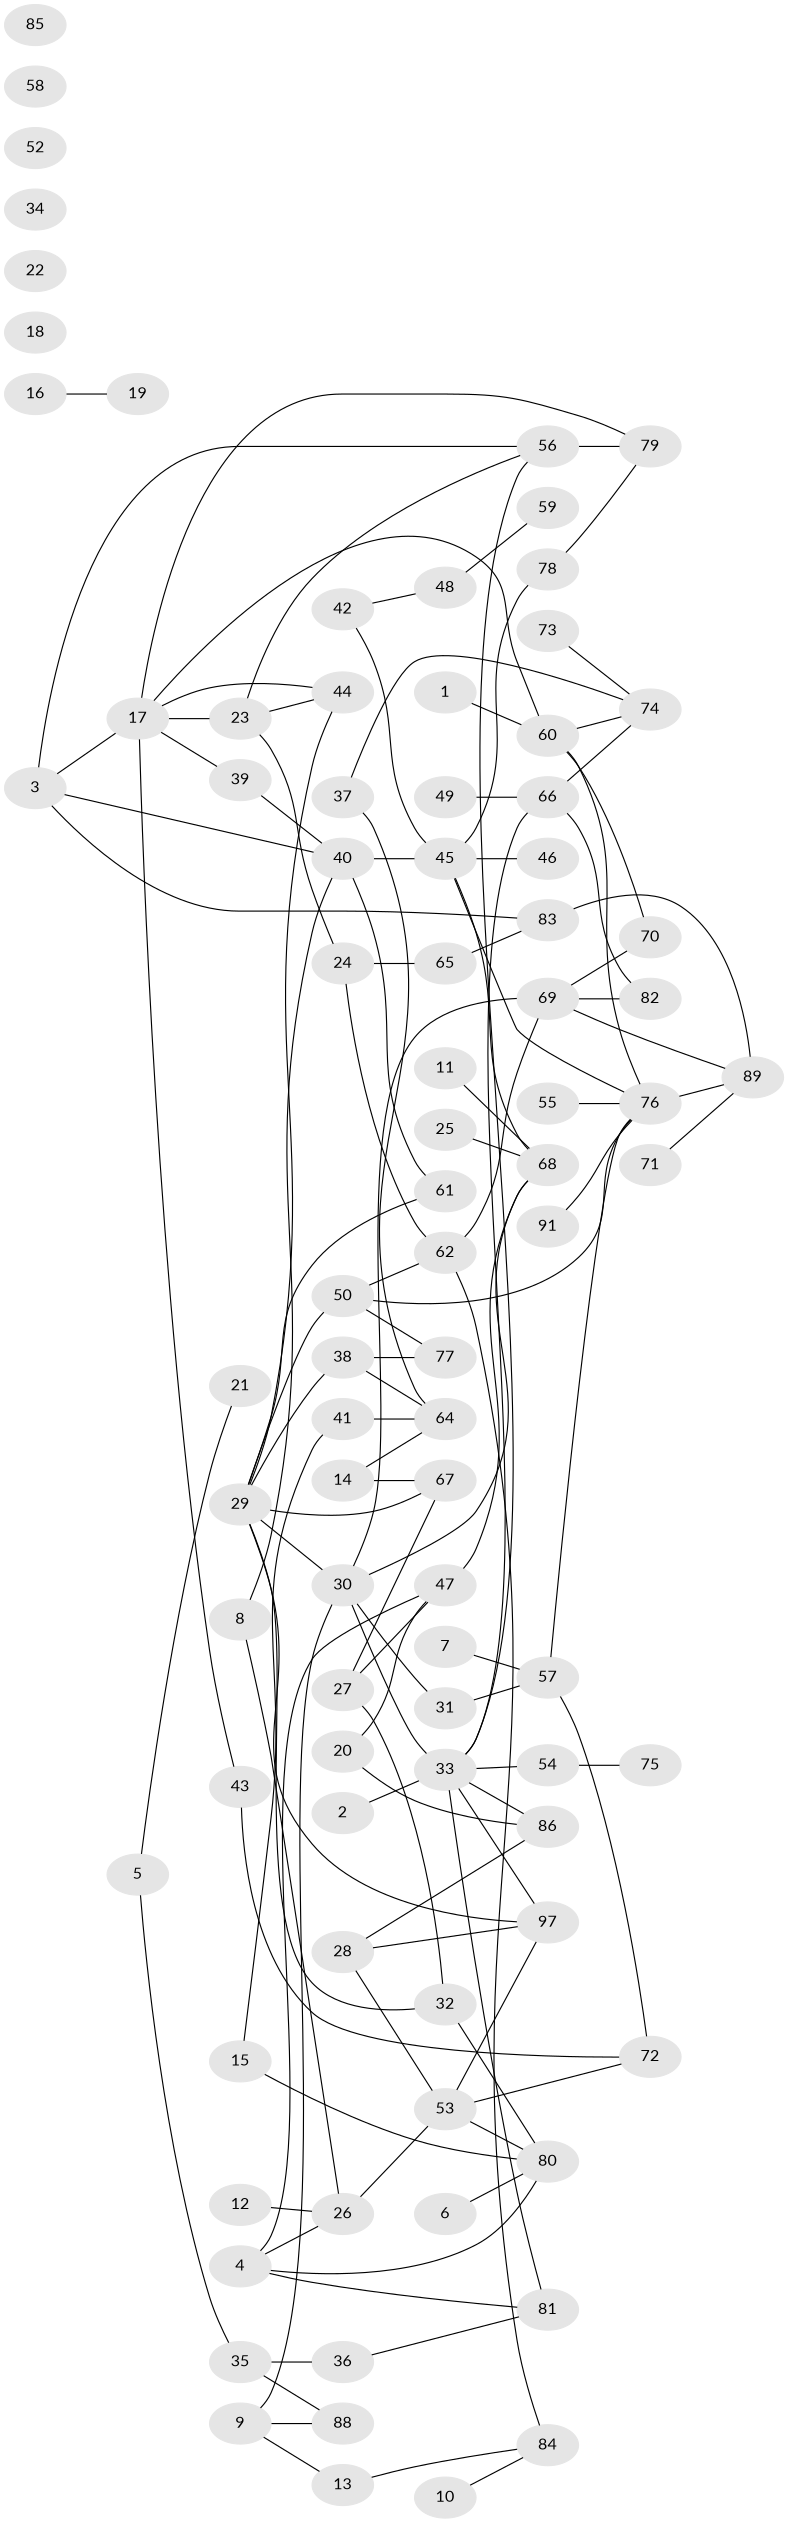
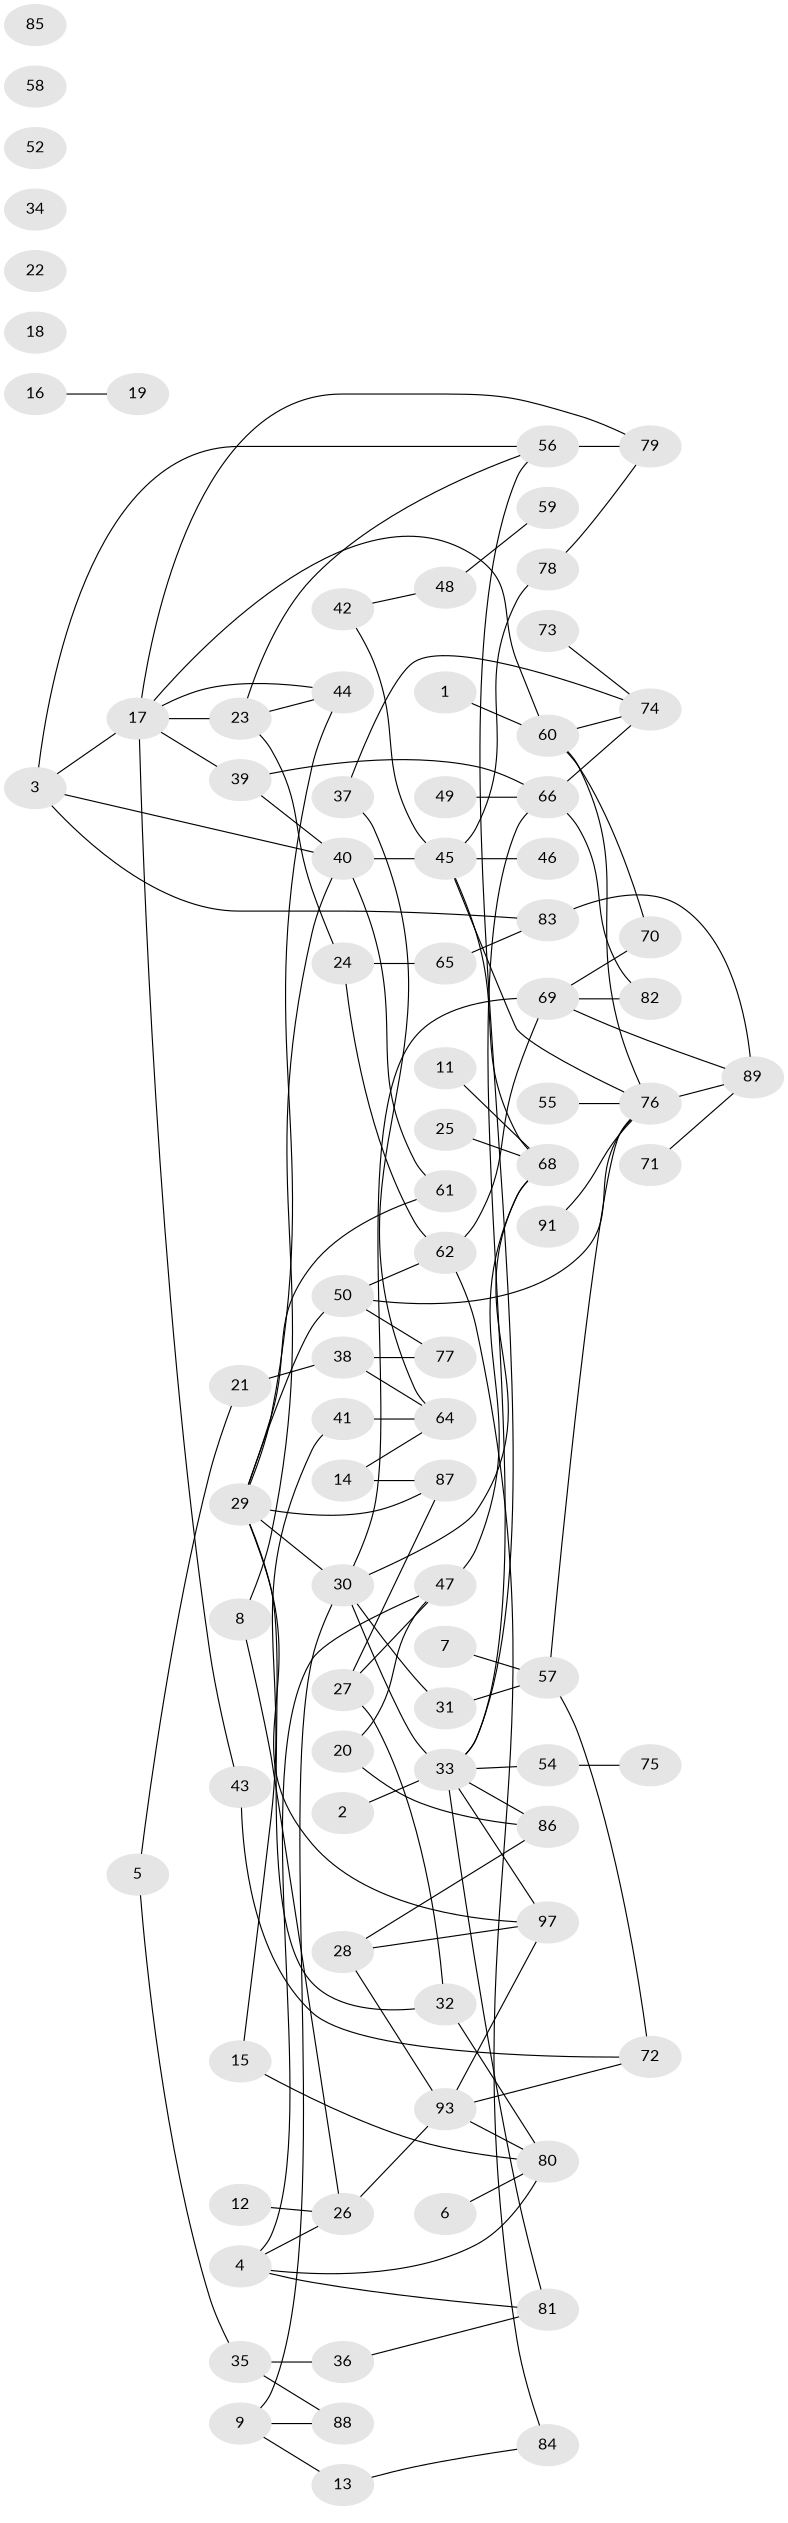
edge "39" -- "66": added
edge "38" -- "29": now "38" -- "21"
node "67": label "67" -> "87"
node "53": label "53" -> "93"
node "10": removed
